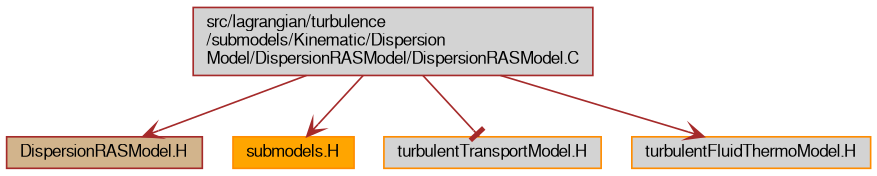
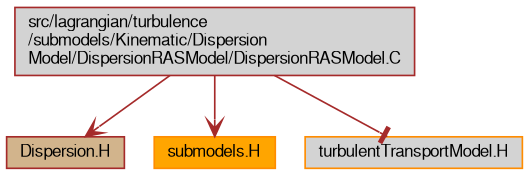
node "DispersionRASModel.H": label "DispersionRASModel.H" -> "Dispersion.H"
node "turbulentFluidThermoModel.H": removed
